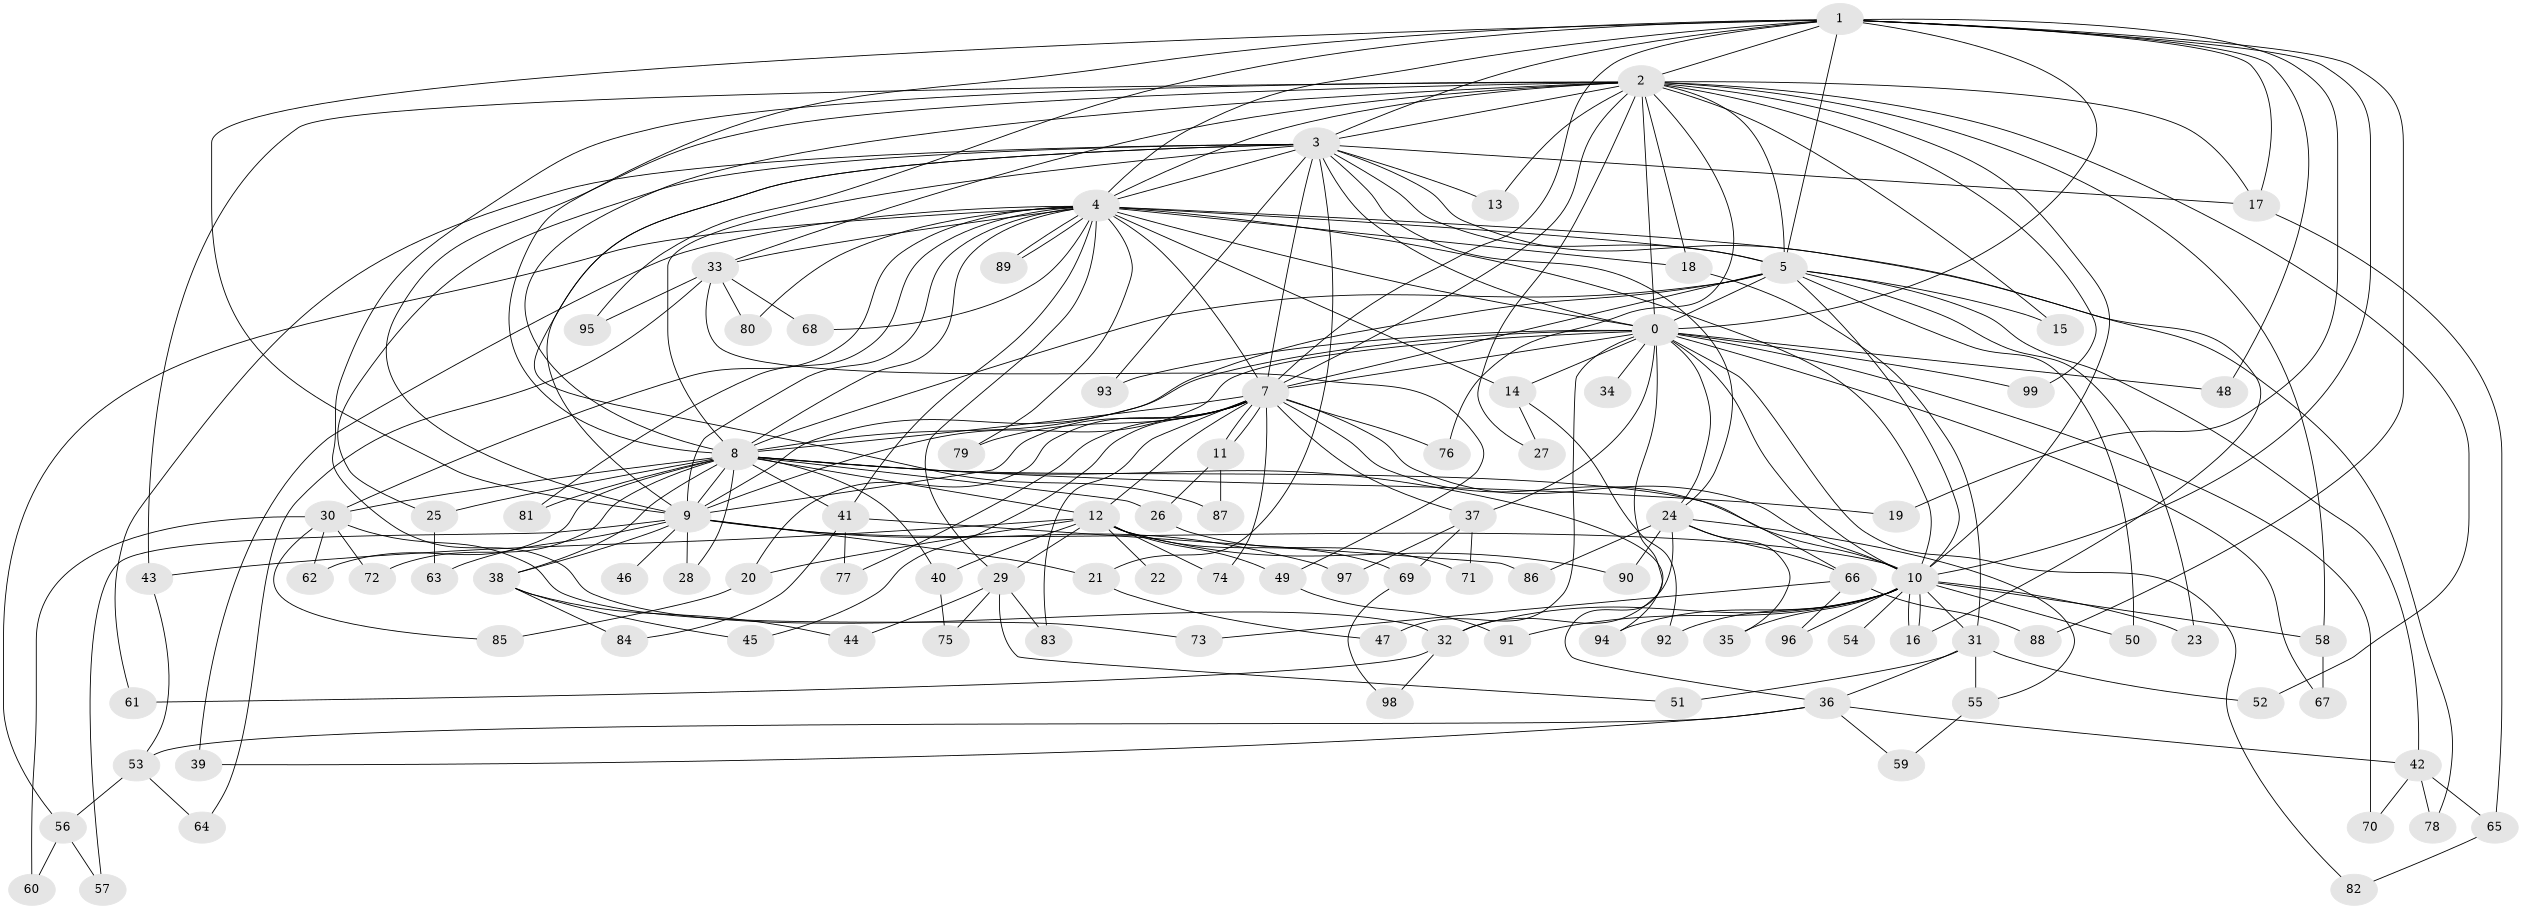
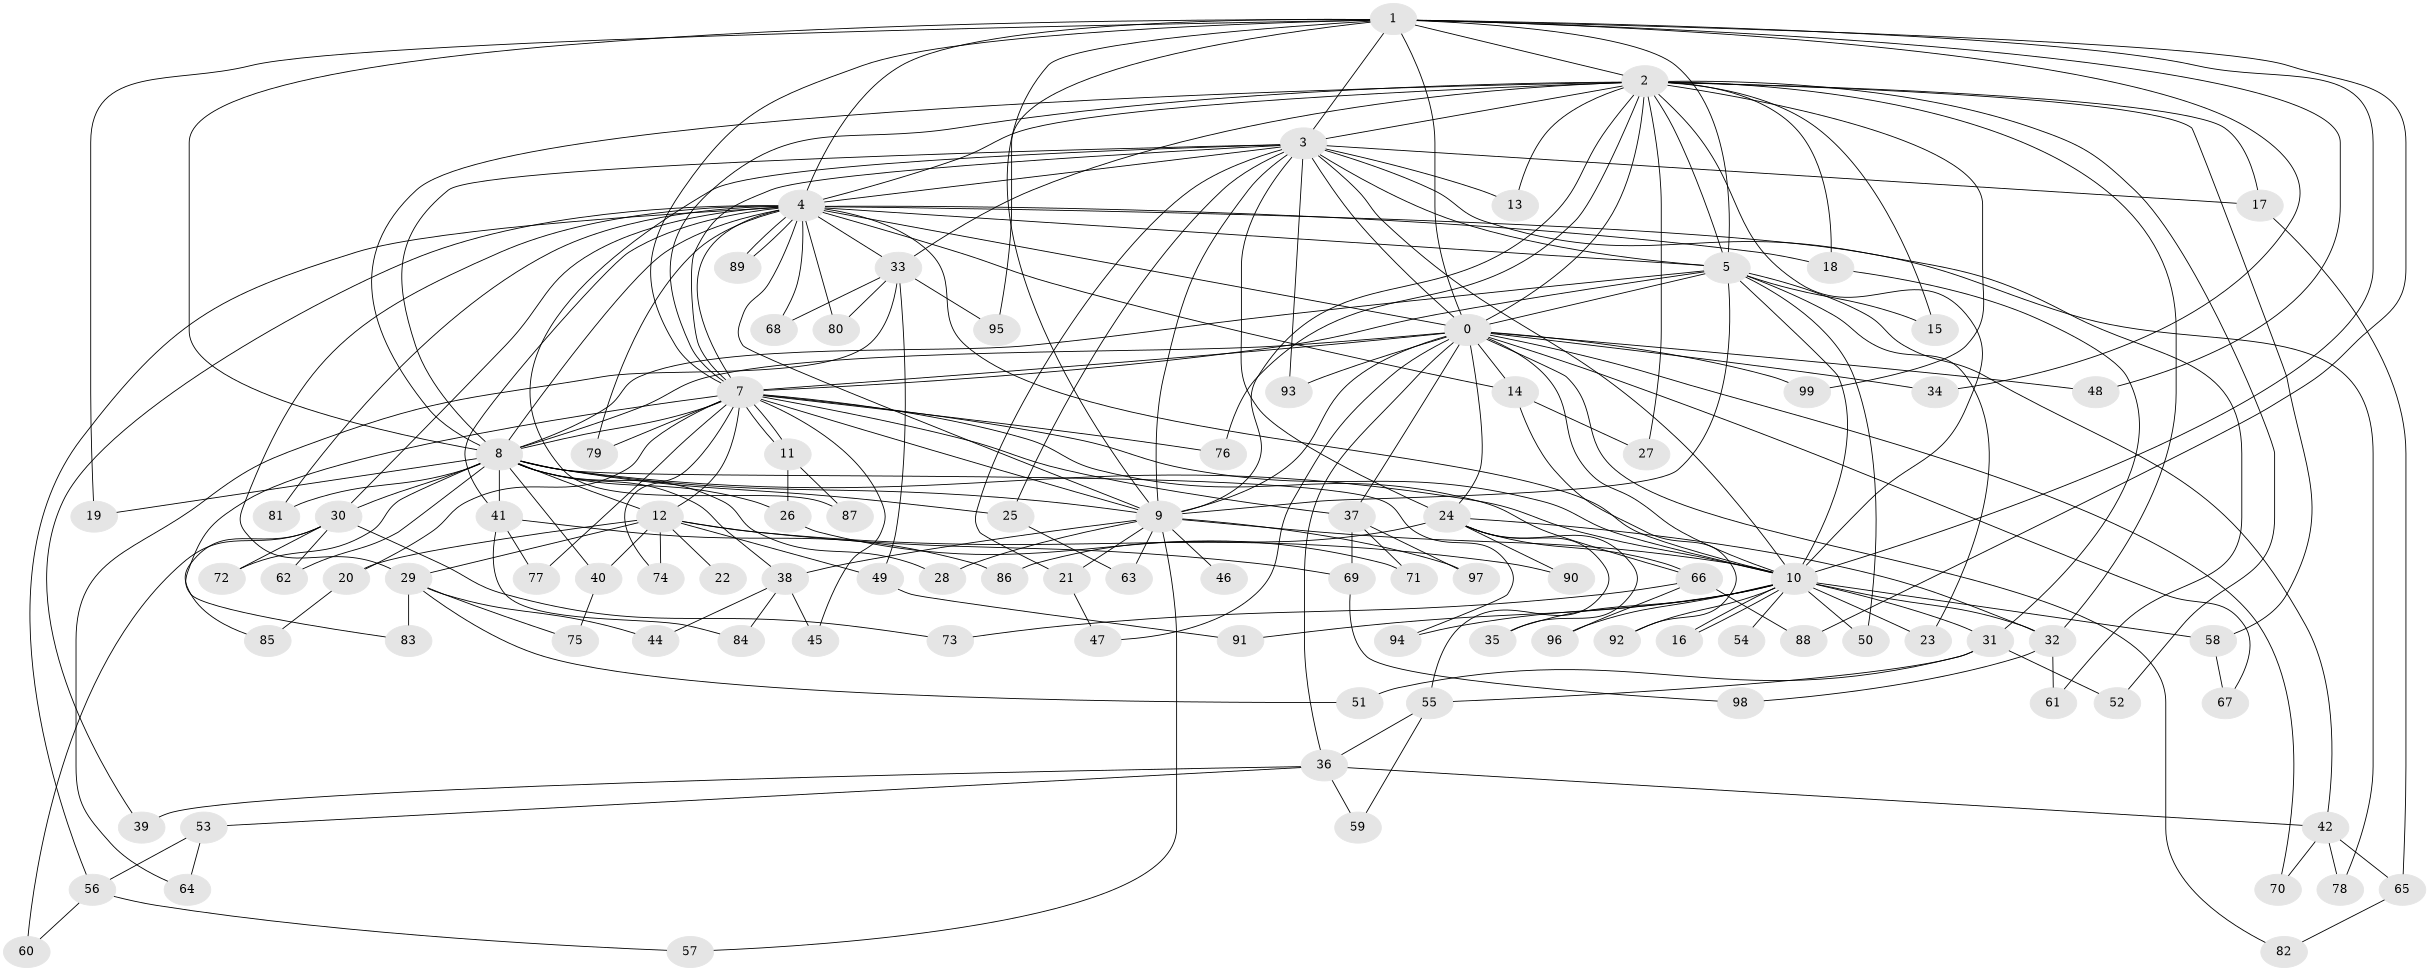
edge "1" -- "17": now "1" -- "34"
edge "3" -- "16": now "3" -- "10"
node "43": removed
edge "31" -- "36": now "55" -- "36"
